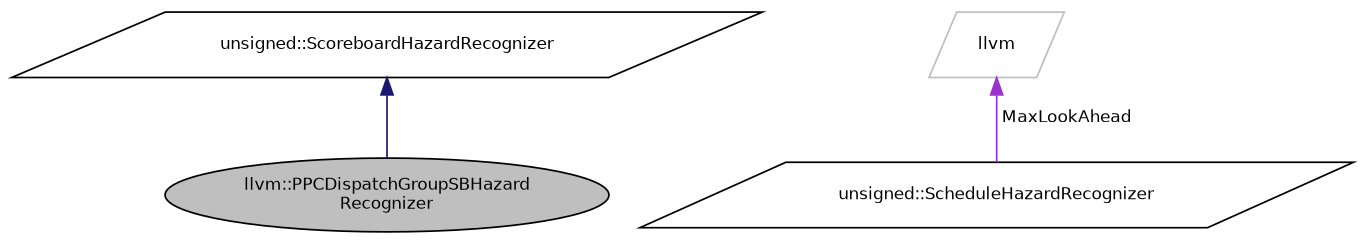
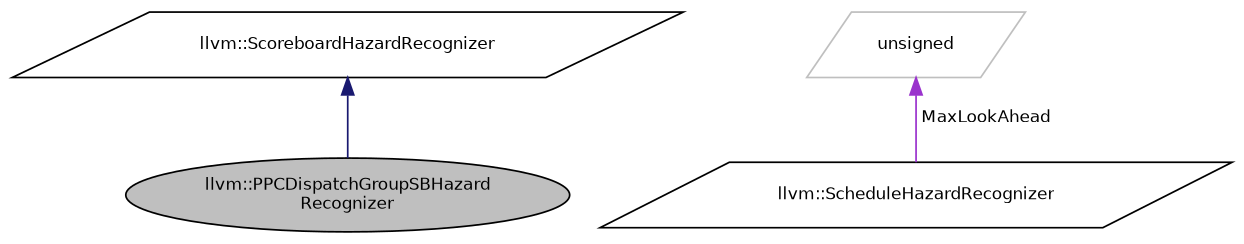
node "unsigned::ScoreboardHazardRecognizer": label "unsigned::ScoreboardHazardRecognizer" -> "llvm::ScoreboardHazardRecognizer"
node "llvm": label "llvm" -> "unsigned"
node "unsigned::ScheduleHazardRecognizer": label "unsigned::ScheduleHazardRecognizer" -> "llvm::ScheduleHazardRecognizer"
